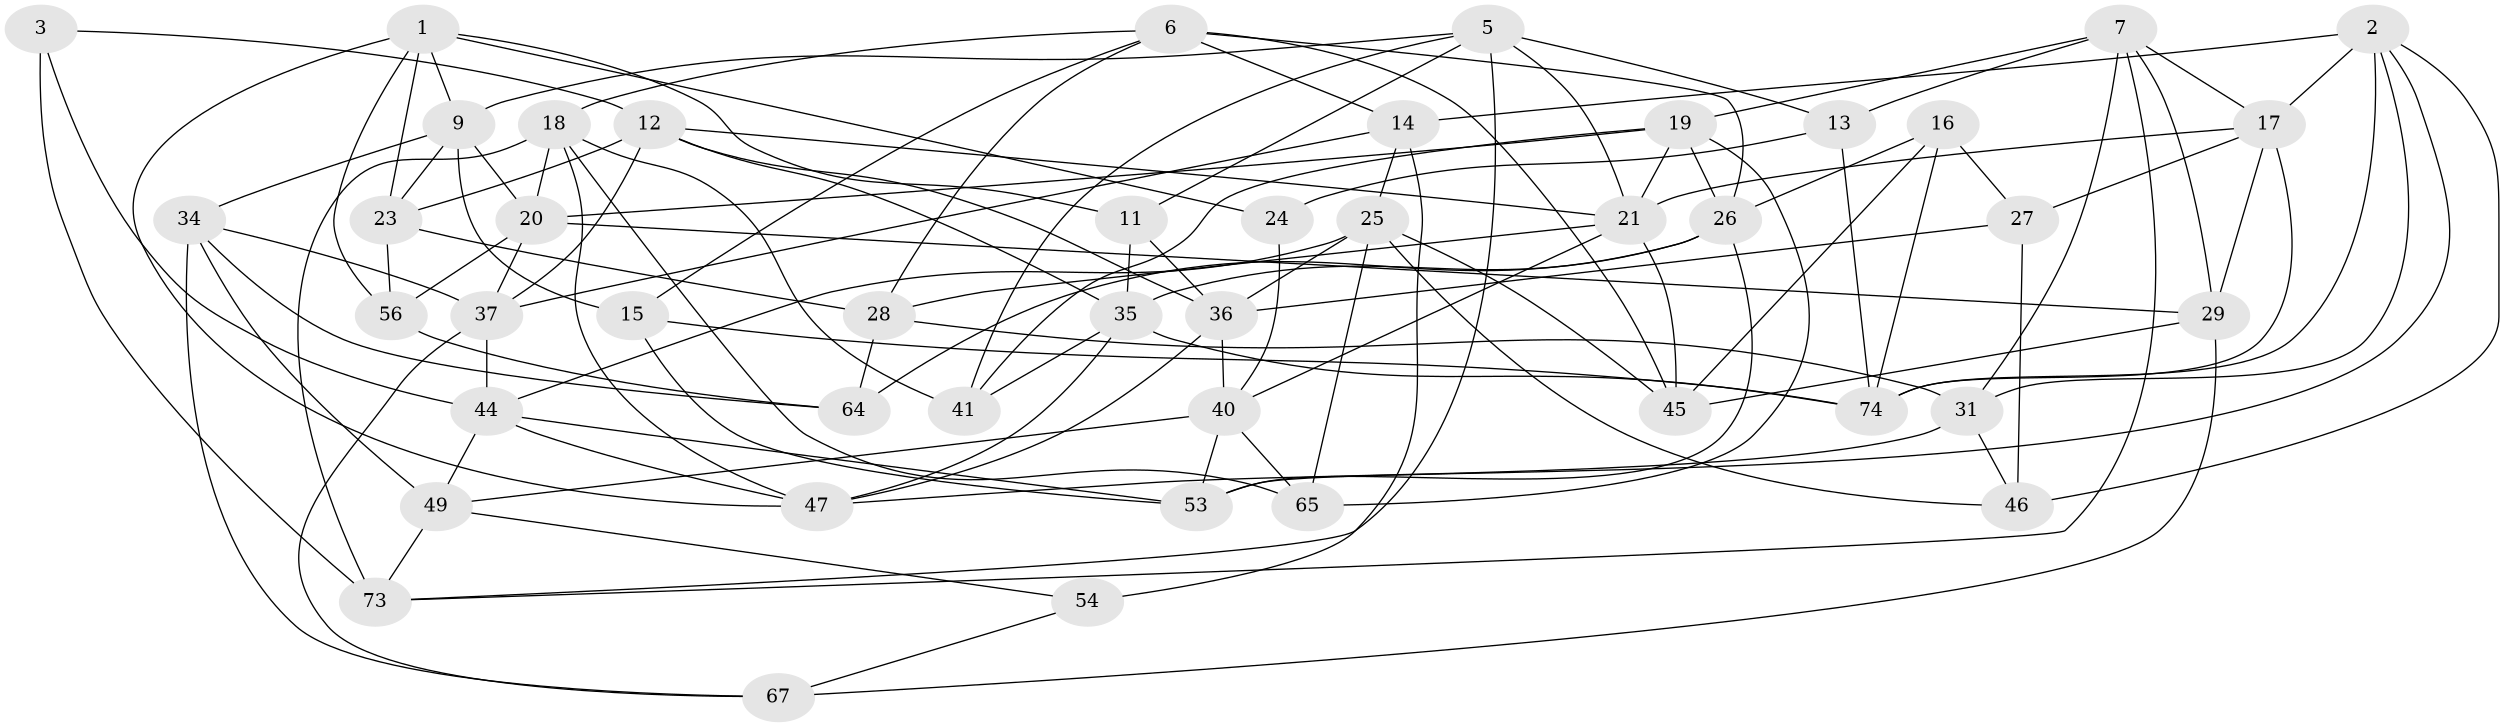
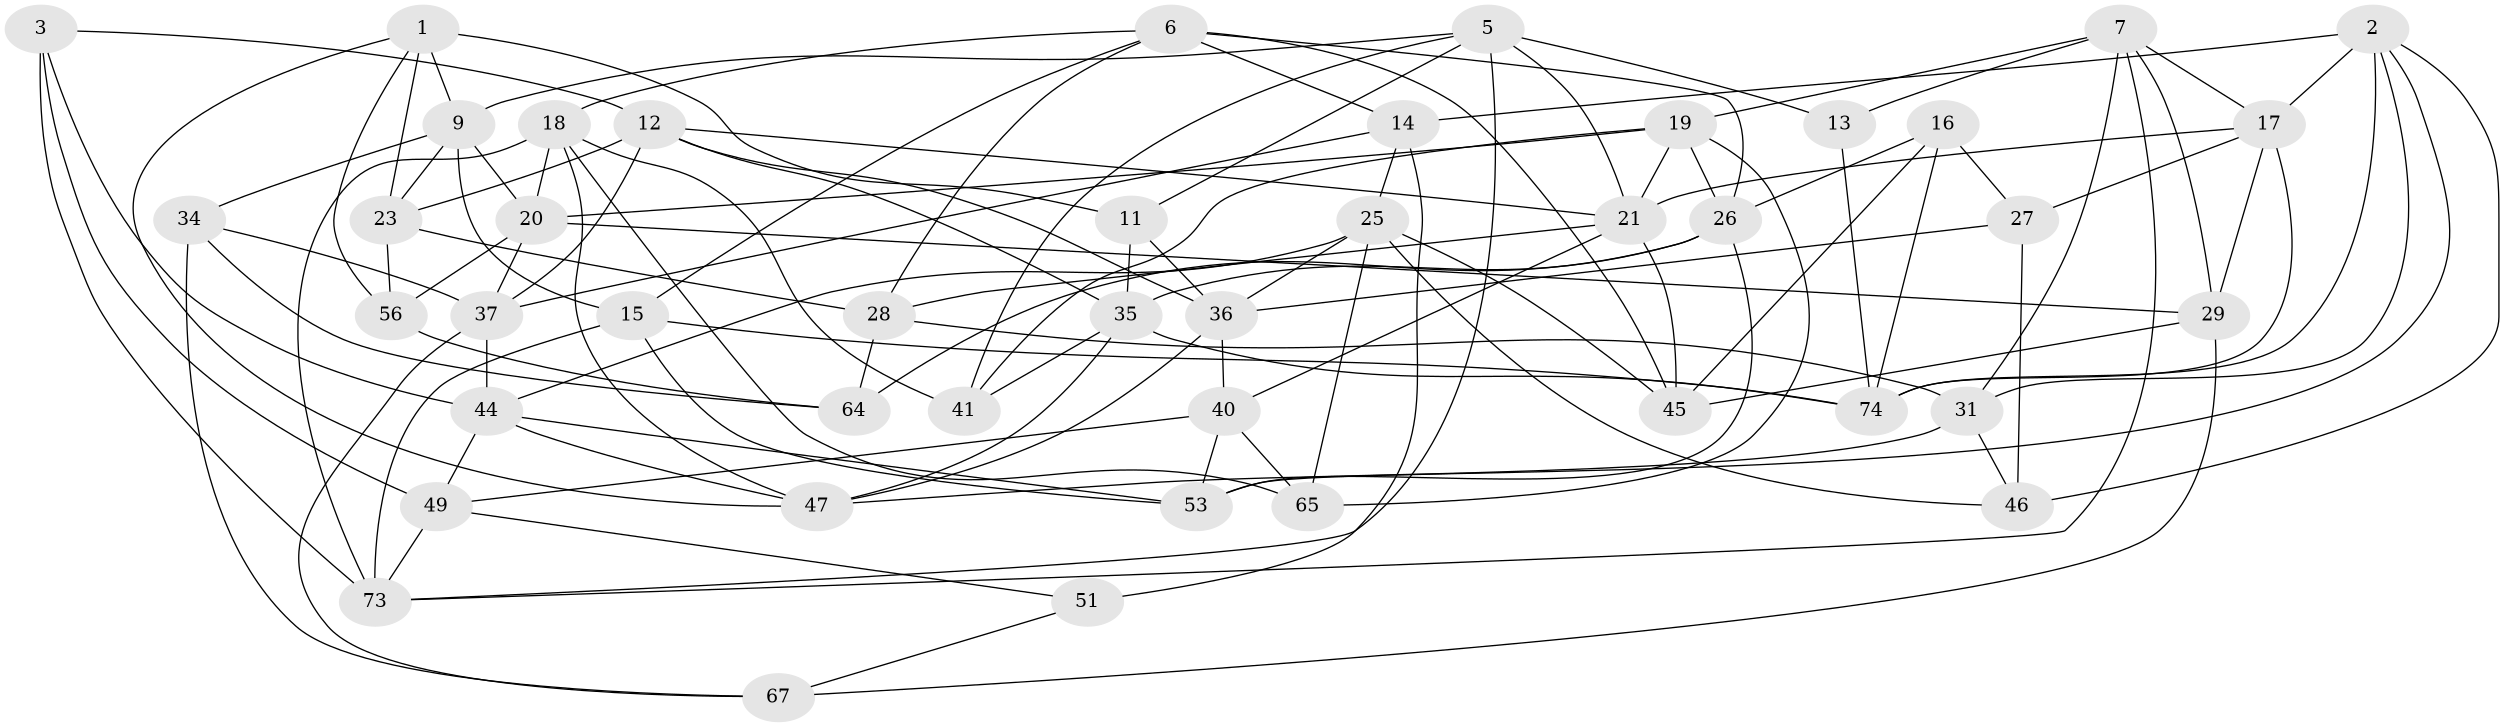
node "24": removed
edge "34" -- "49": now "3" -- "49"
edge "15" -- "73": added
node "54": label "54" -> "51"
